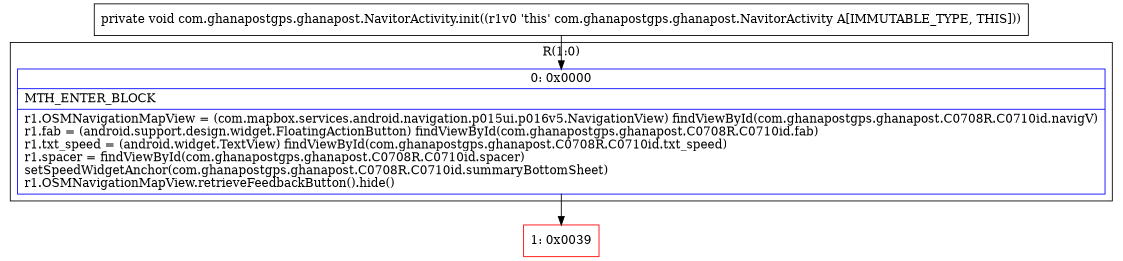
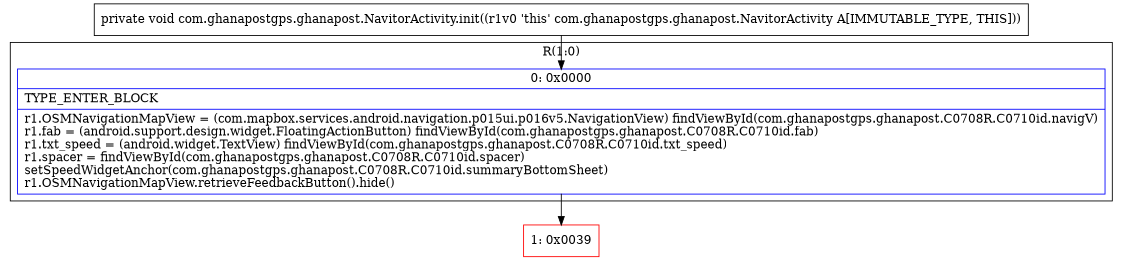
node "0: 0x0000": text "MTH_ENTER_BLOCK" -> "TYPE_ENTER_BLOCK"
